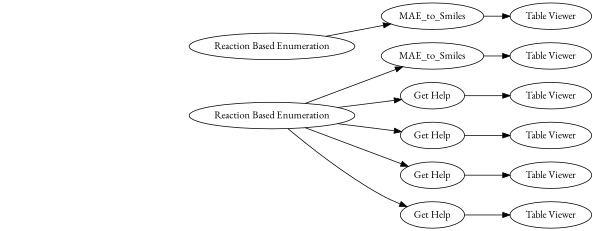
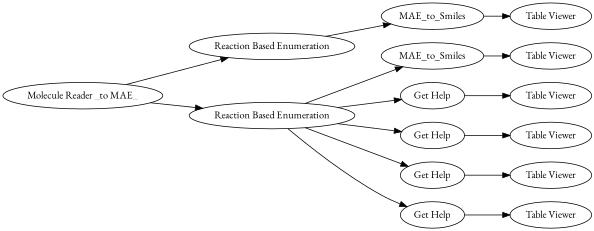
node "Molecule Reader _to MAE_": added
